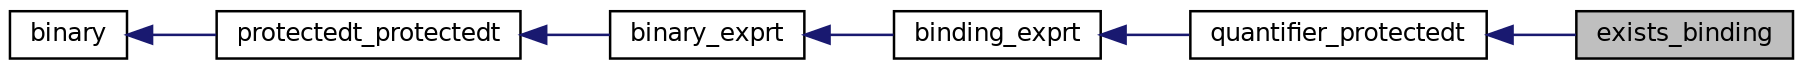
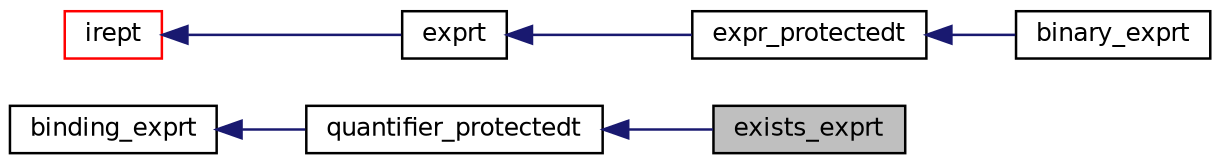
node "binary": label "binary" -> "exprt"
node "irept": added
node "protectedt_protectedt": label "protectedt_protectedt" -> "expr_protectedt"
edge "binding_exprt" -> "binary_exprt": removed
node "exists_binding": label "exists_binding" -> "exists_exprt"
